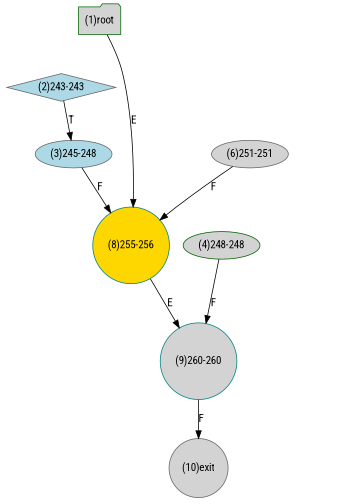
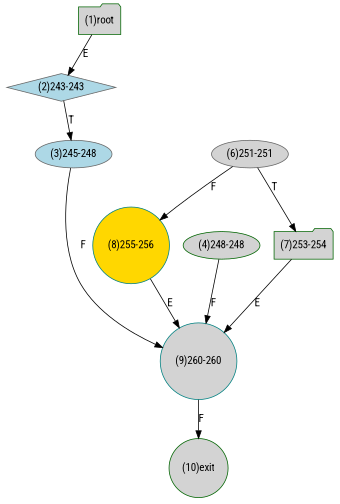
edge "(1)root" -> "(8)255-256": now "(1)root" -> "(2)243-243"
edge "(3)245-248" -> "(8)255-256": now "(3)245-248" -> "(9)260-260"
node "(7)253-254": added
node "(10)exit": color gray40 -> darkgreen
